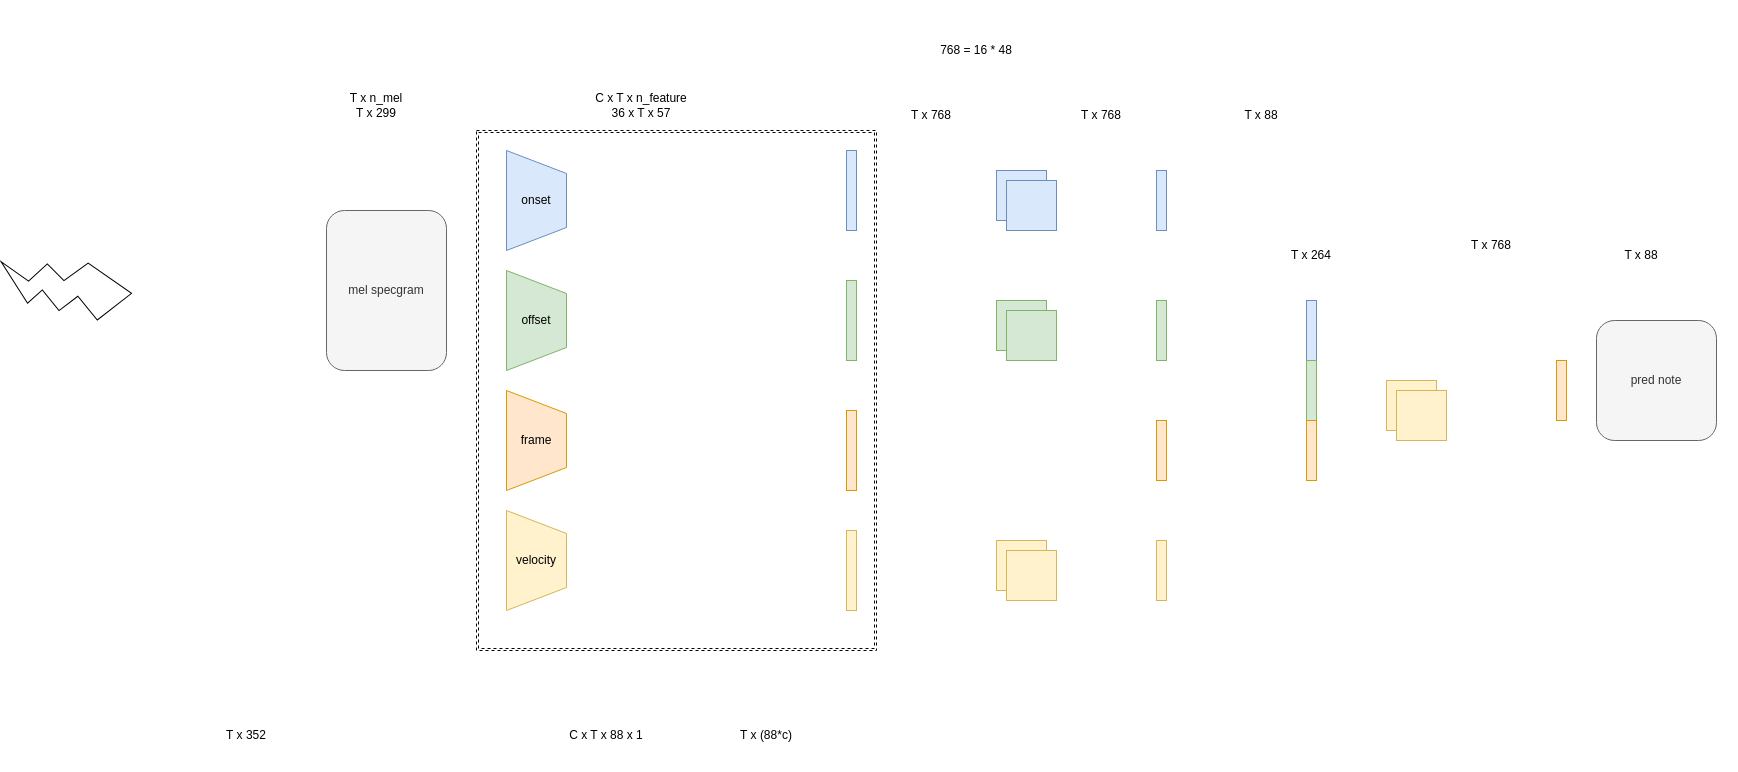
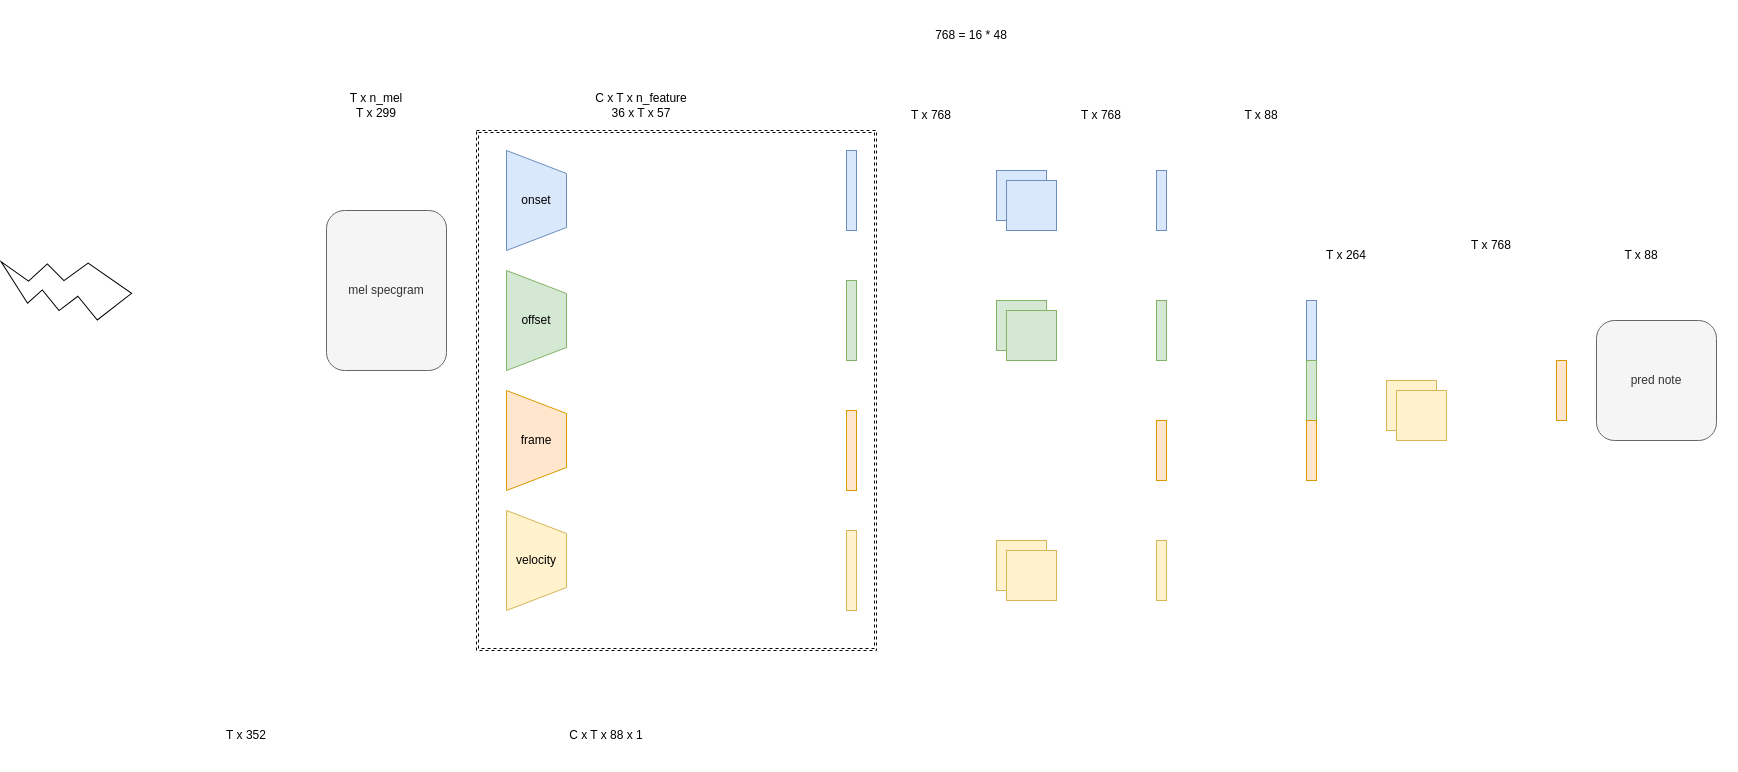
node "768 = 16 * 48": moved (977, 51) -> (972, 36)
node "T x 264": moved (1312, 256) -> (1347, 256)
node "T x (88*c)": removed
